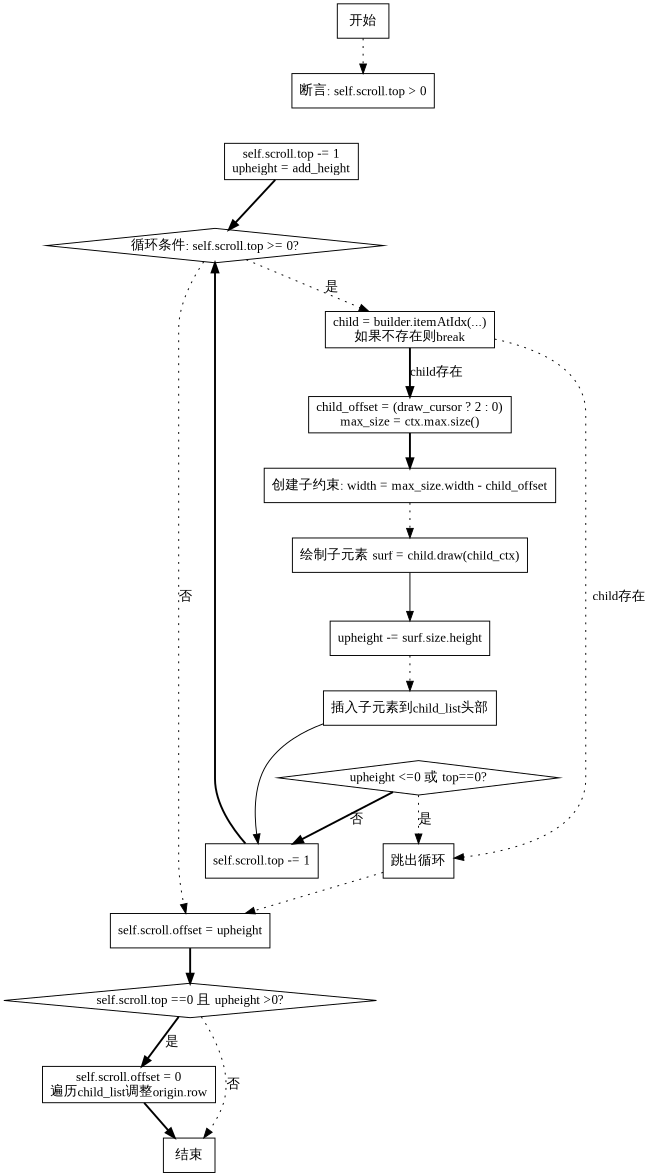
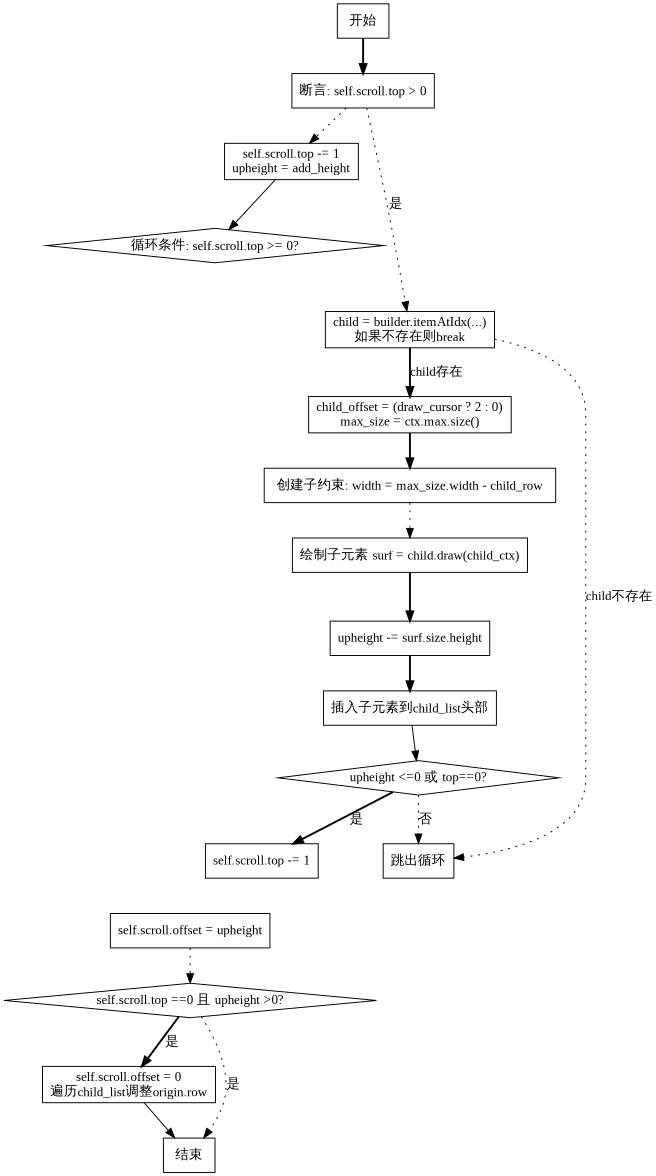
edge "开始" -> "断言: self.scroll.top > 0": style dotted -> bold
edge "断言: self.scroll.top > 0" -> "self.scroll.top -= 1 upheight = add_height": added
edge "self.scroll.top -= 1 upheight = add_height" -> "循环条件: self.scroll.top >= 0?": style bold -> solid
edge "循环条件: self.scroll.top >= 0?" -> "child = builder.itemAtIdx(...) 如果不存在则break": now "断言: self.scroll.top > 0" -> "child = builder.itemAtIdx(...) 如果不存在则break"
node "创建子约束: width = max_size.width - child_offset": label "创建子约束: width = max_size.width - child_offset" -> "创建子约束: width = max_size.width - child_row"
edge "self.scroll.top -= 1" -> "循环条件: self.scroll.top >= 0?": removed
edge "循环条件: self.scroll.top >= 0?" -> "self.scroll.offset = upheight": removed, label "否"
edge "绘制子元素 surf = child.draw(child_ctx)" -> "upheight -= surf.size.height": style solid -> bold
edge "child = builder.itemAtIdx(...) 如果不存在则break" -> "跳出循环": label "child存在" -> "child不存在"
edge "upheight -= surf.size.height" -> "插入子元素到child_list头部": style dotted -> bold
edge "插入子元素到child_list头部" -> "self.scroll.top -= 1": now "插入子元素到child_list头部" -> "upheight <=0 或 top==0?"
edge "upheight <=0 或 top==0?" -> "self.scroll.top -= 1": label "否" -> "是"
edge "upheight <=0 或 top==0?" -> "跳出循环": label "是" -> "否"
edge "跳出循环" -> "self.scroll.offset = upheight": removed
edge "self.scroll.offset = upheight" -> "self.scroll.top ==0 且 upheight >0?": style bold -> dotted
edge "self.scroll.top ==0 且 upheight >0?" -> "结束": label "否" -> "是"
edge "self.scroll.offset = 0 遍历child_list调整origin.row" -> "结束": style bold -> solid
